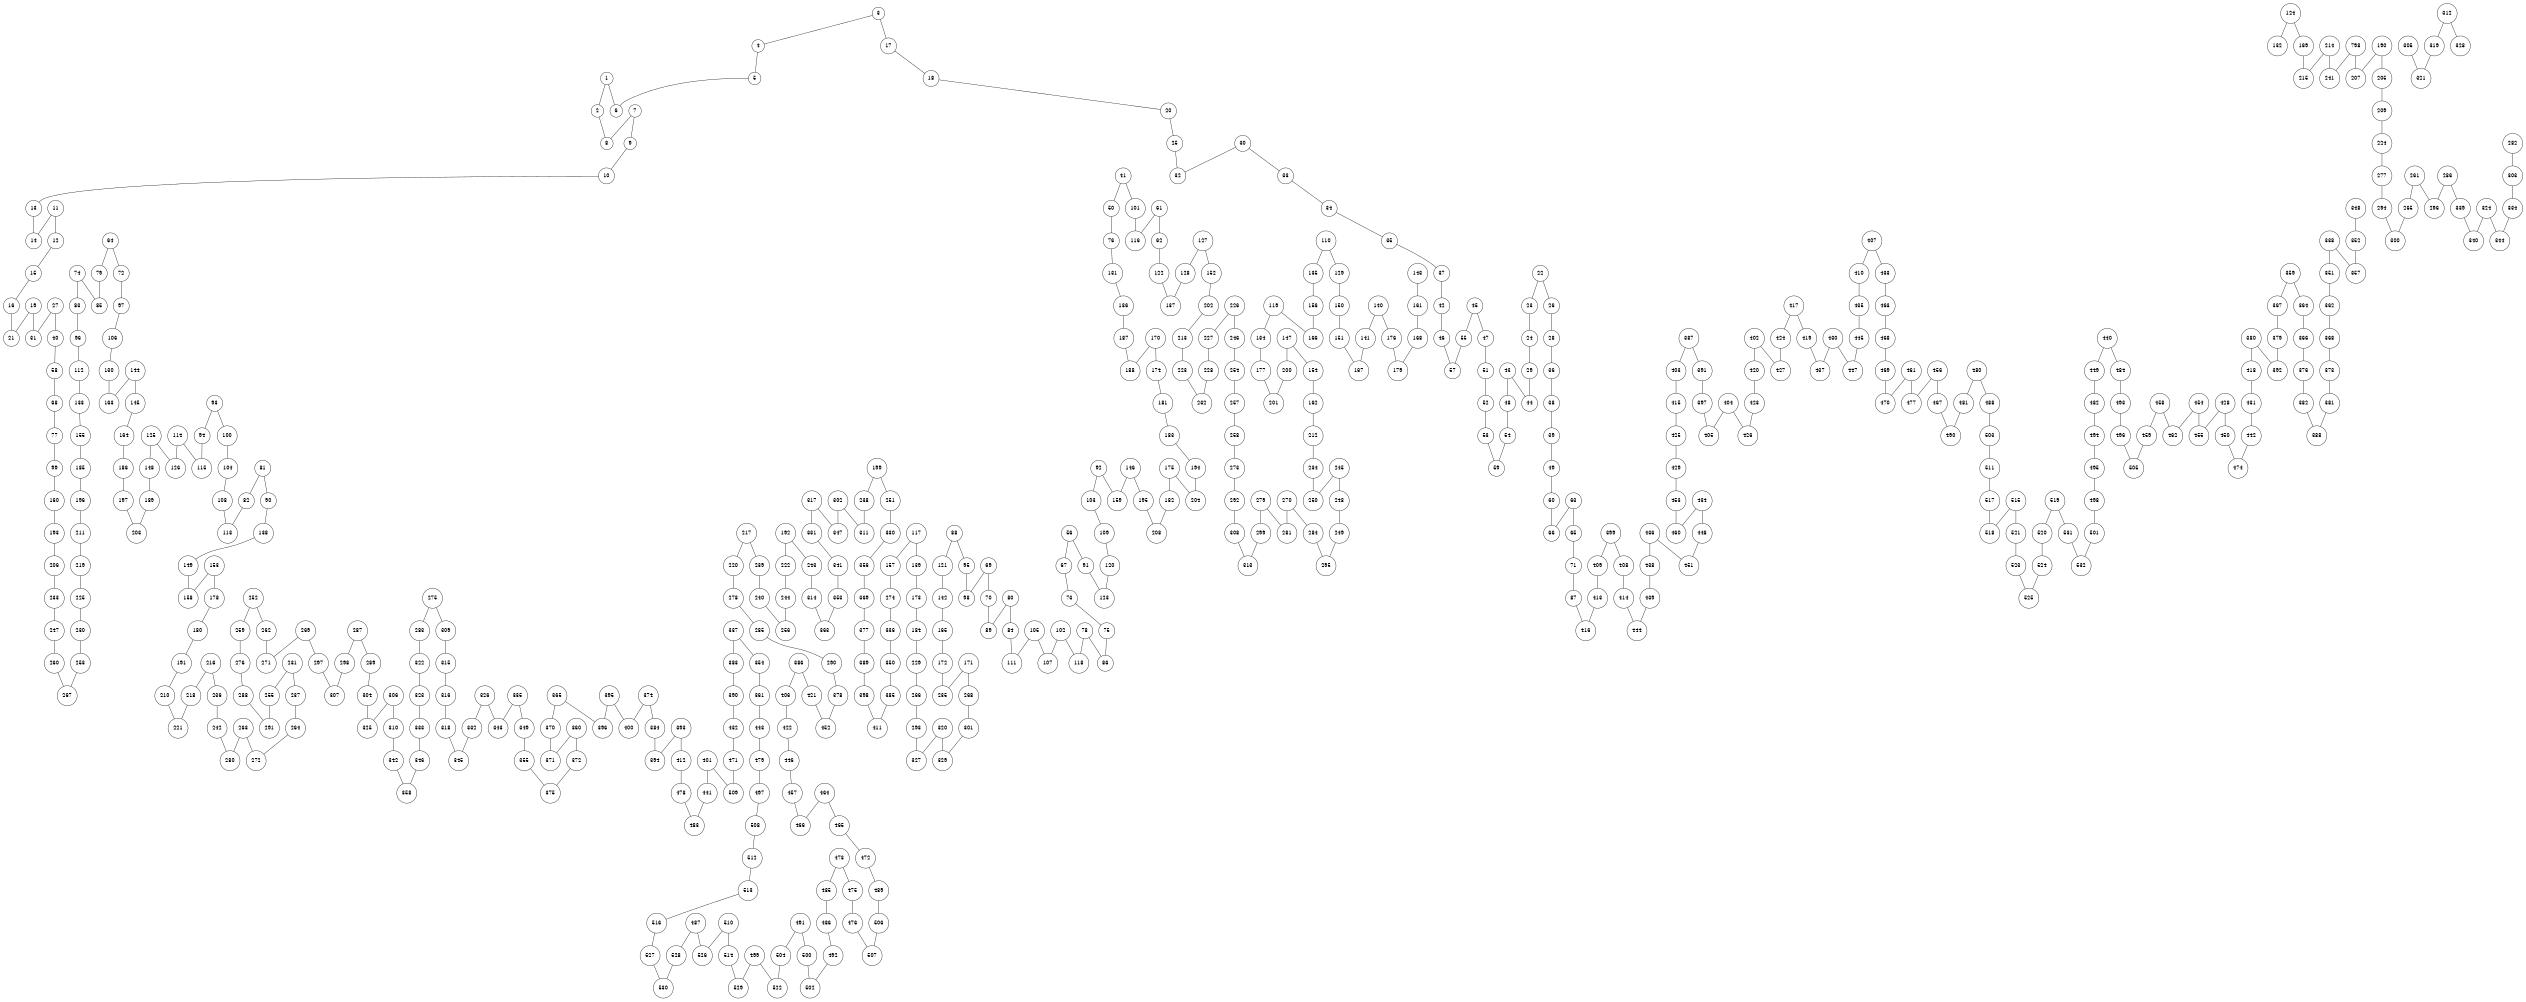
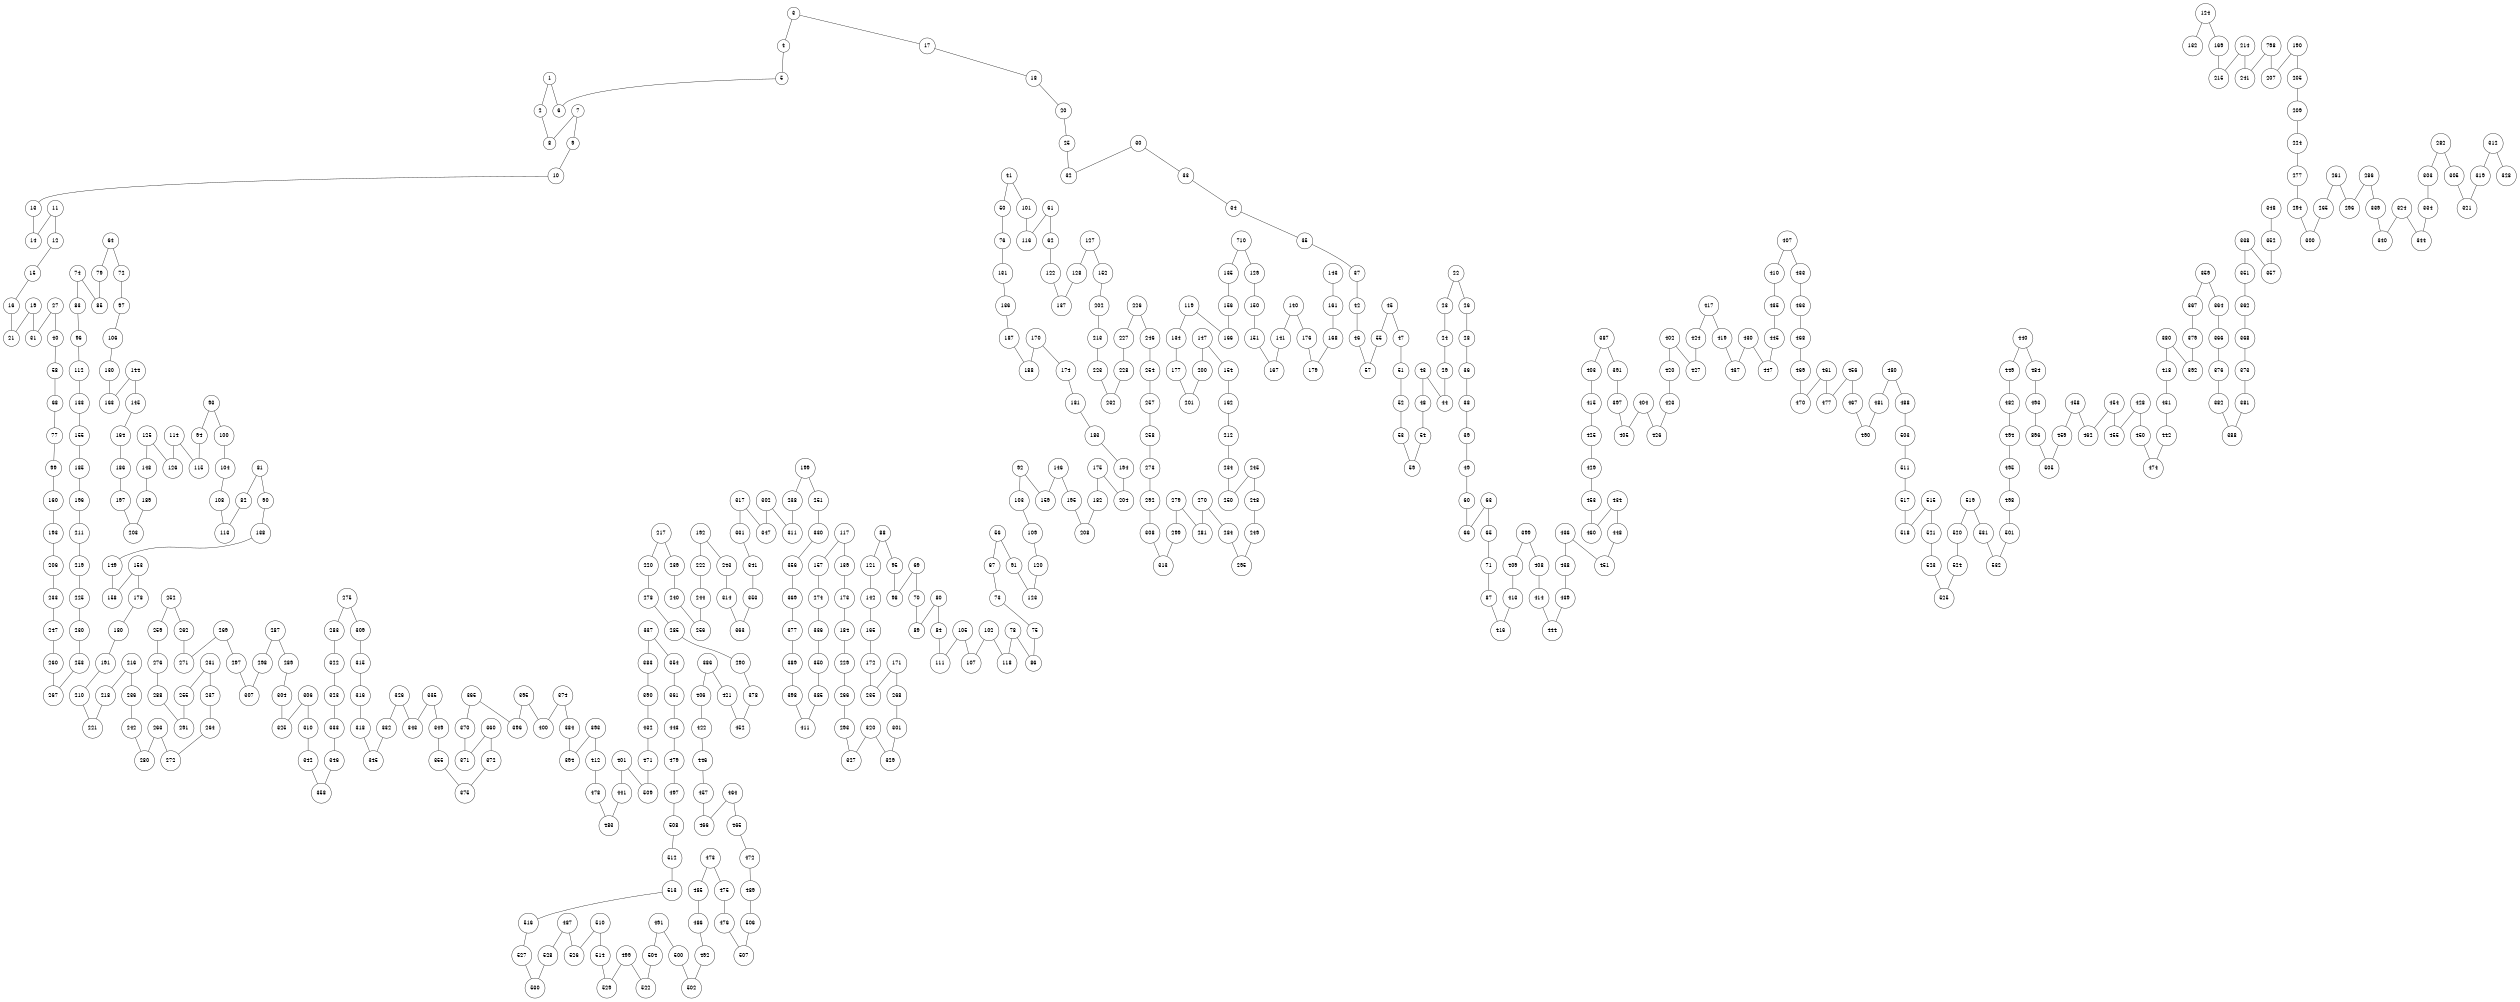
edge "282" -- "305": added
node "110": label "110" -> "710"
node "496": label "496" -> "896"
